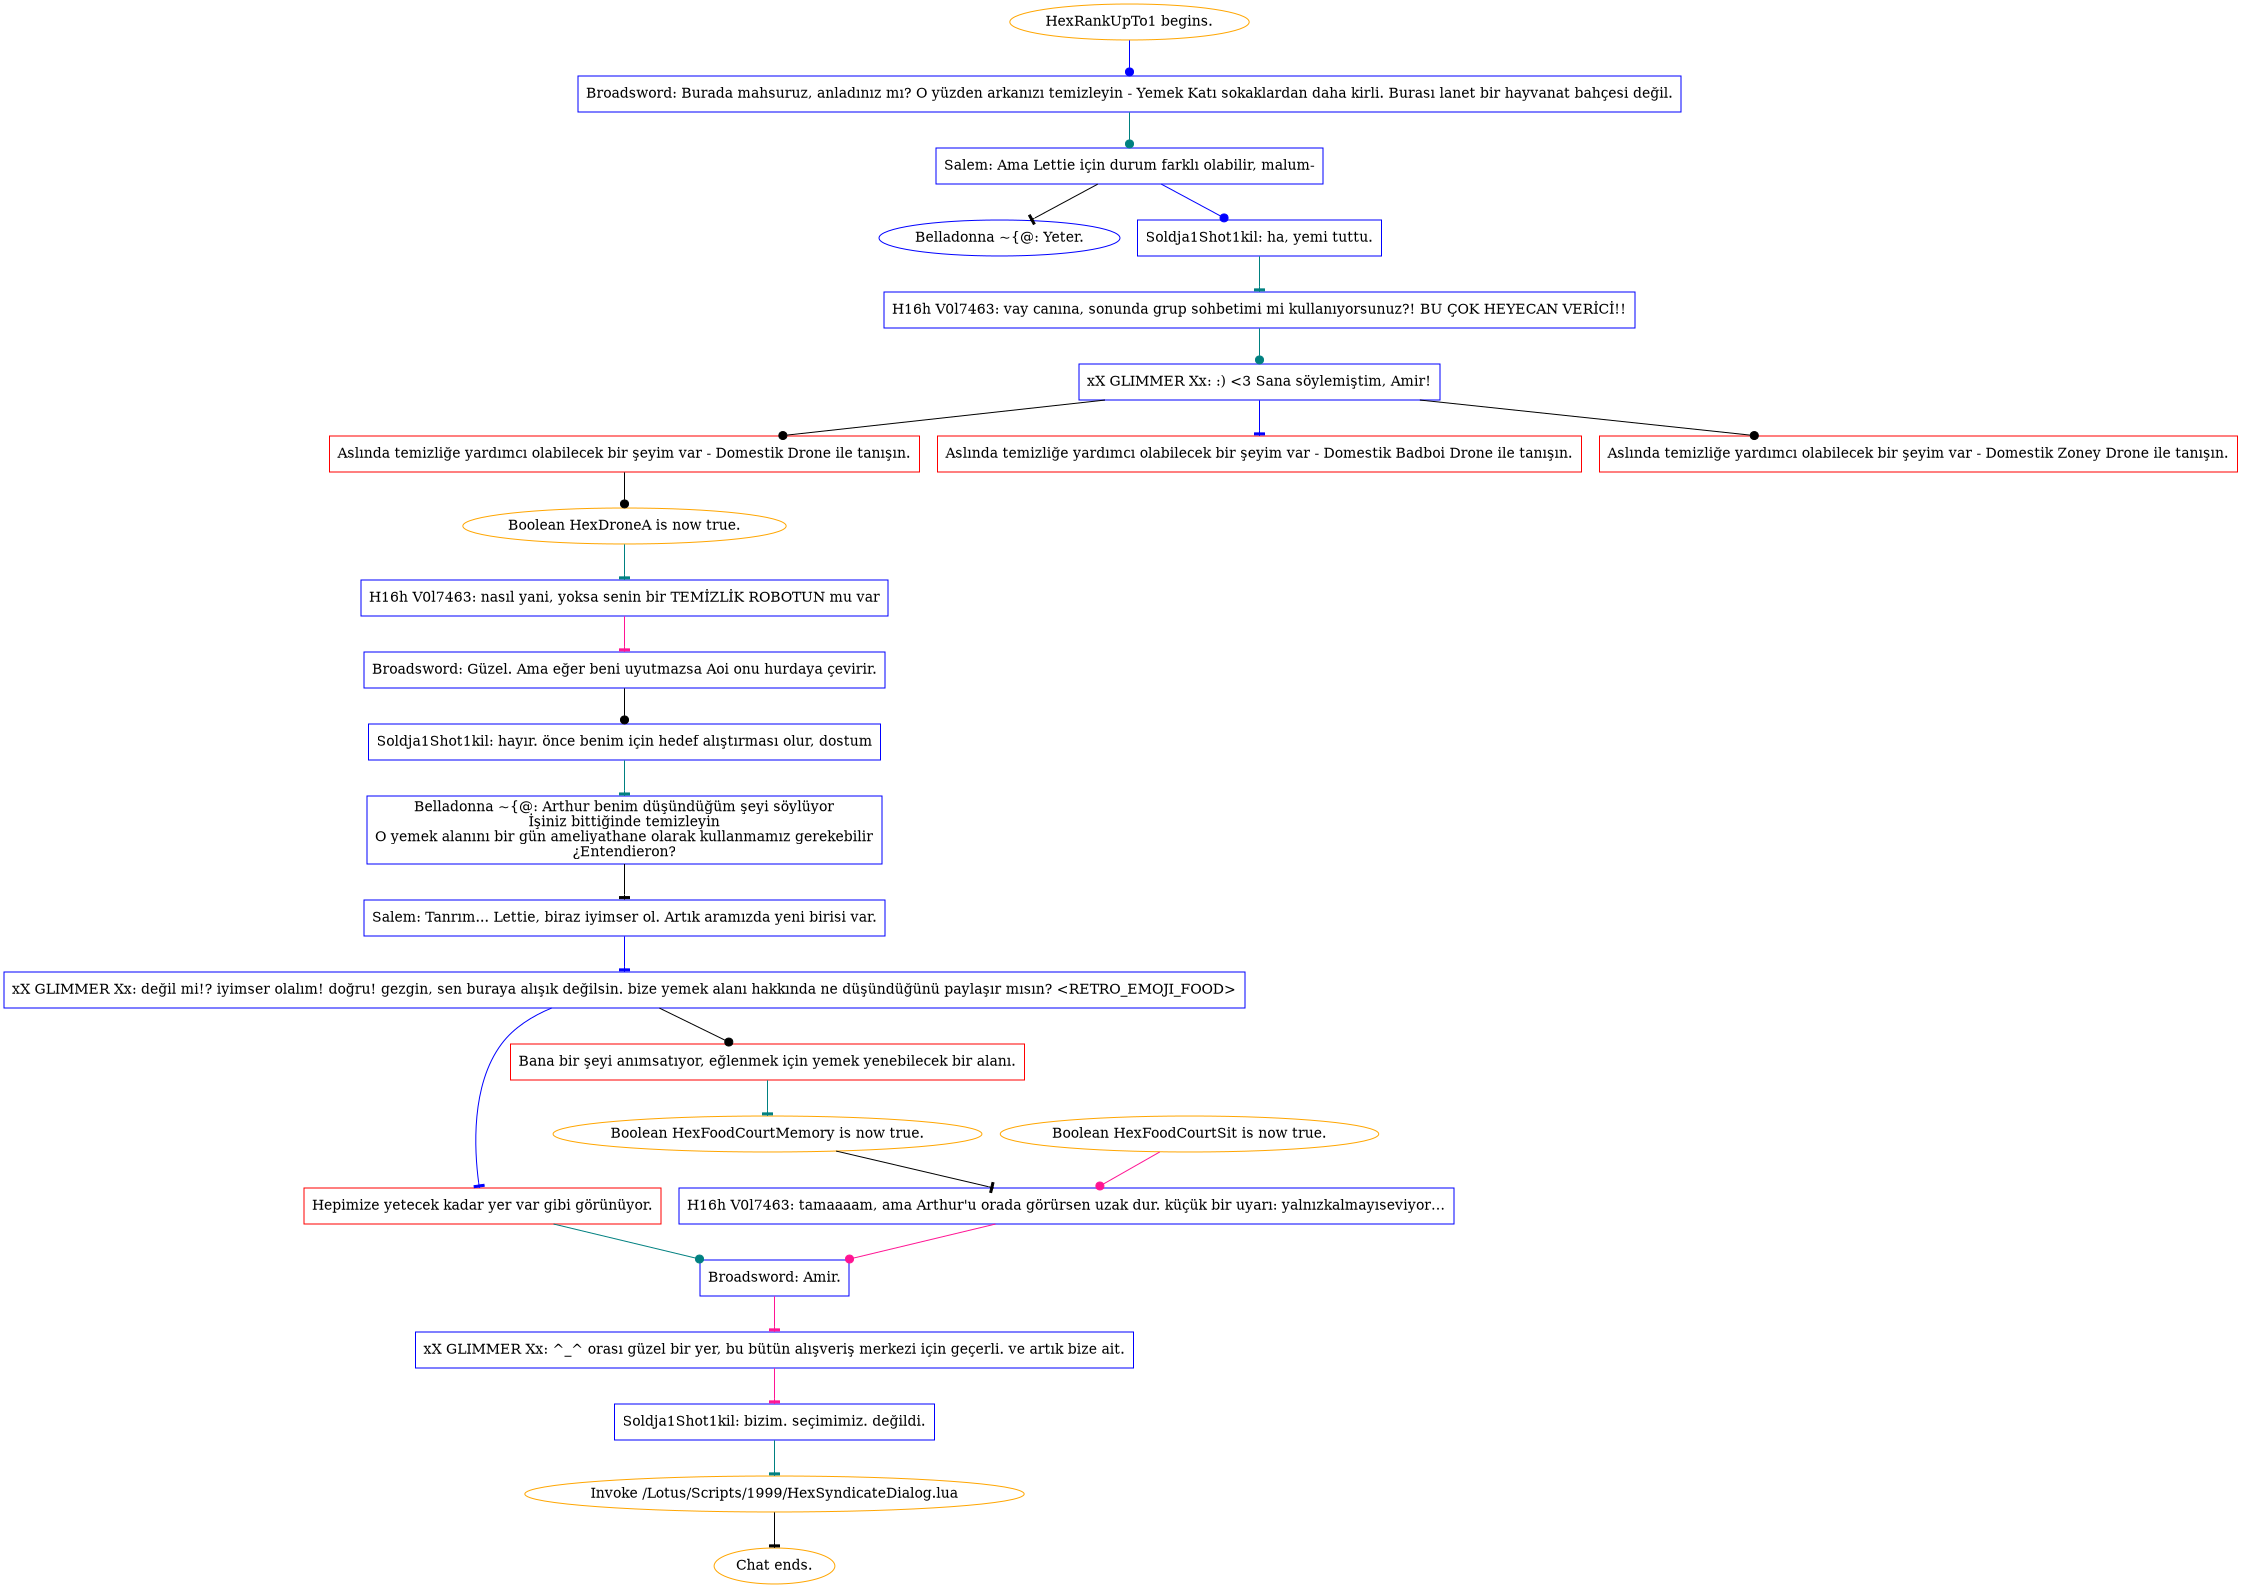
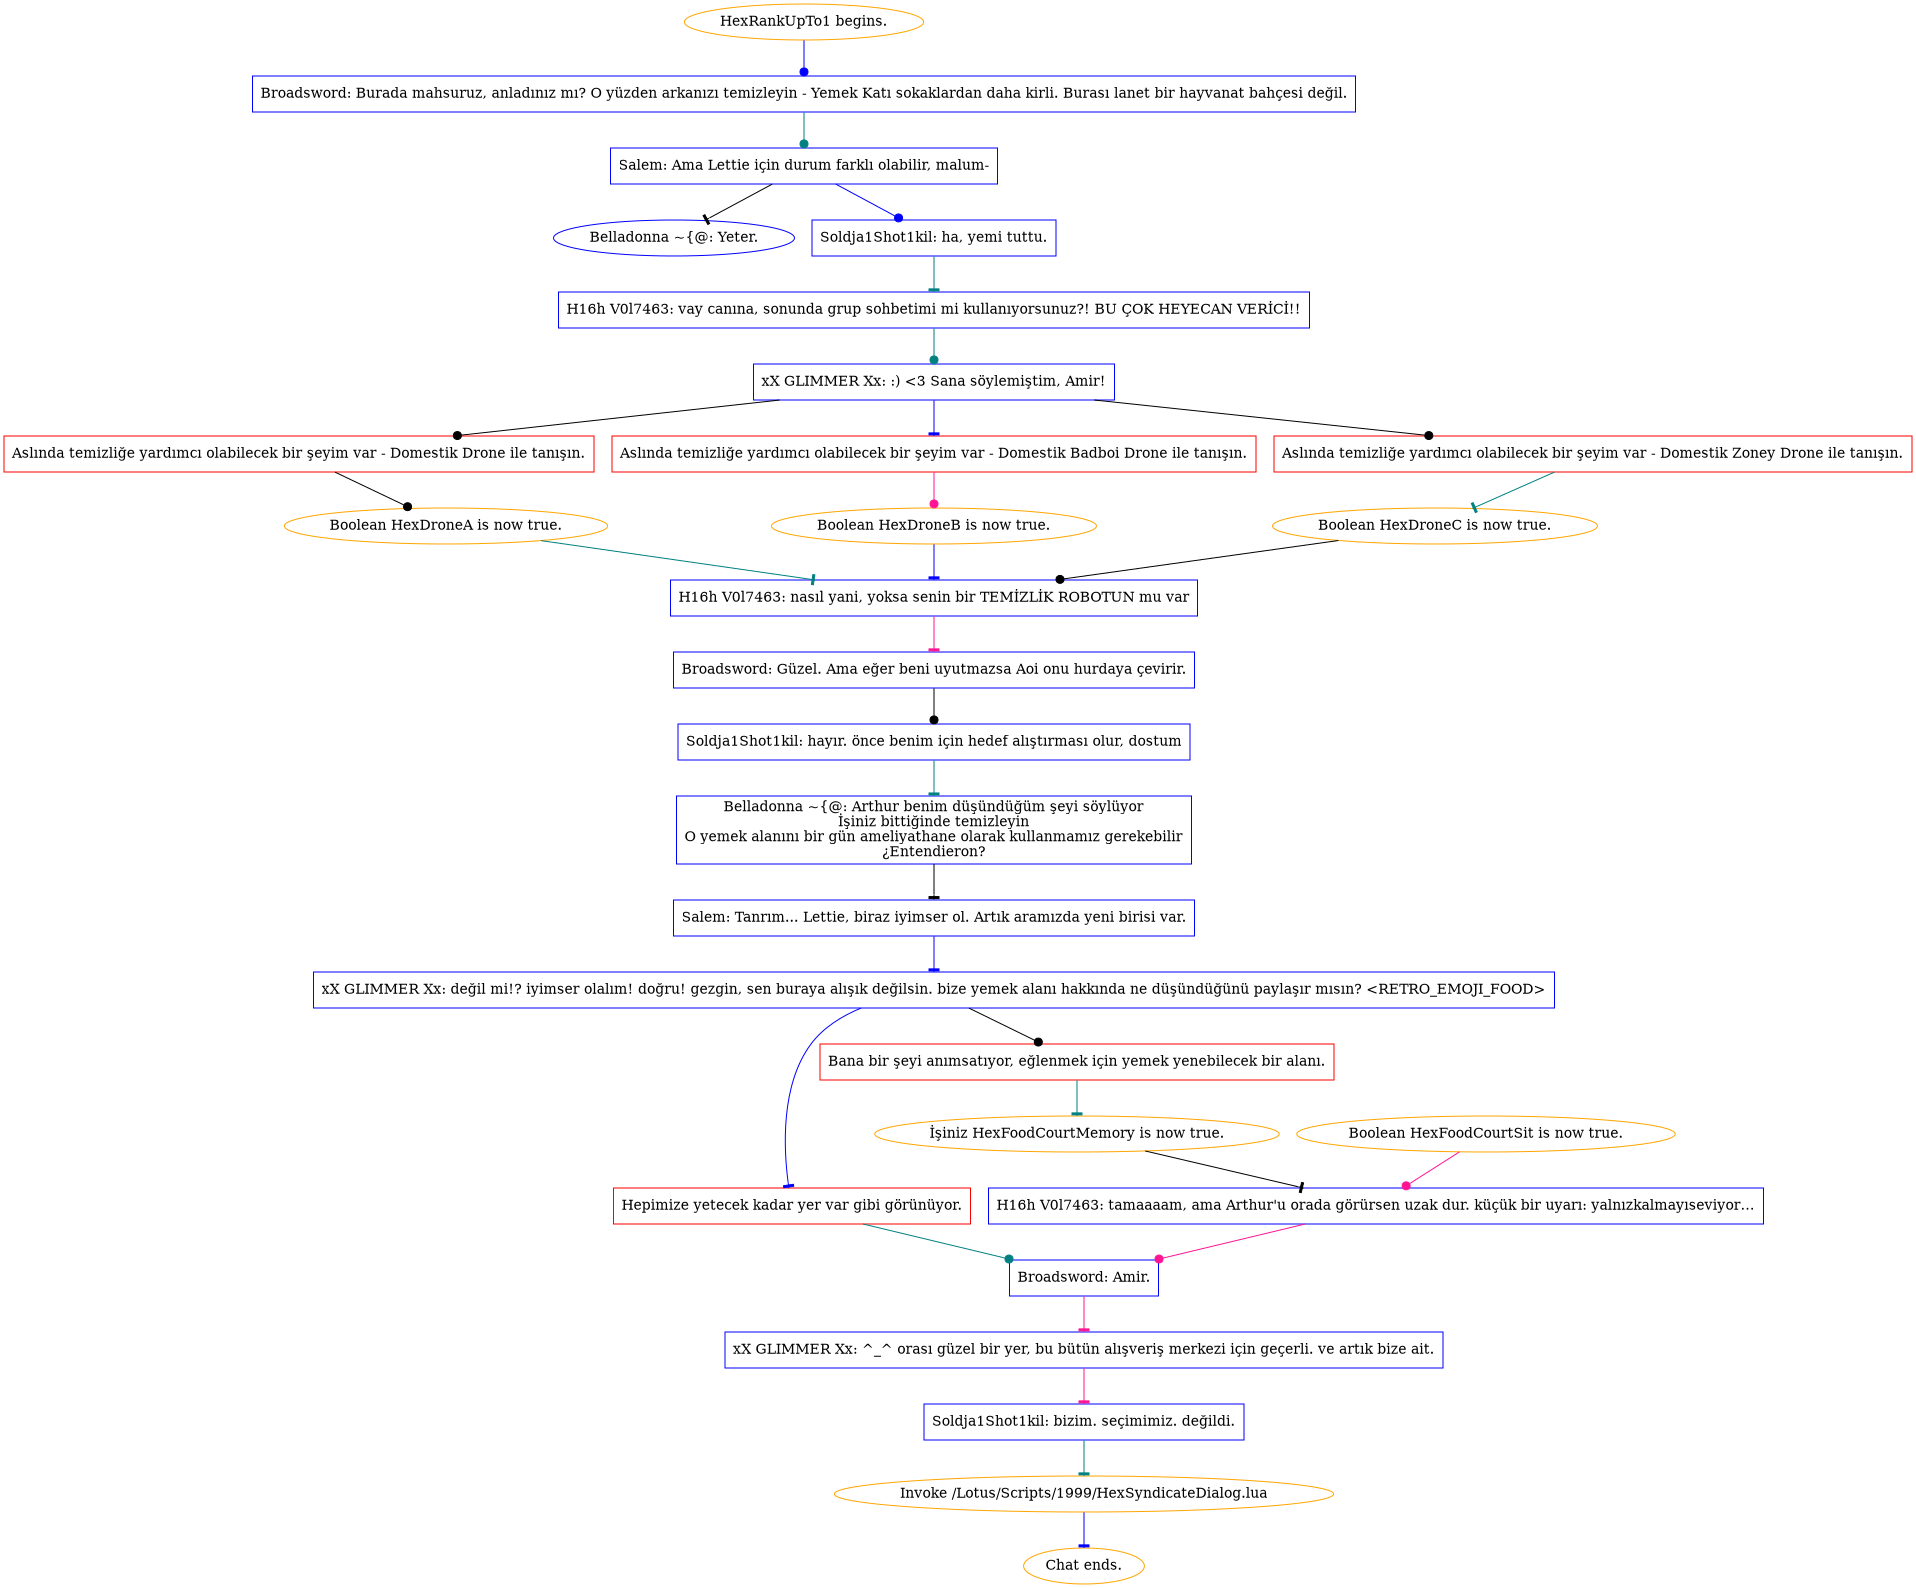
node "Boolean HexDroneB is now true.": added
node "Boolean HexDroneC is now true.": added
node "Boolean HexFoodCourtMemory is now true.": label "Boolean HexFoodCourtMemory is now true." -> "İşiniz HexFoodCourtMemory is now true."
edge "Invoke /Lotus/Scripts/1999/HexSyndicateDialog.lua" -> "Chat ends.": color black -> blue
